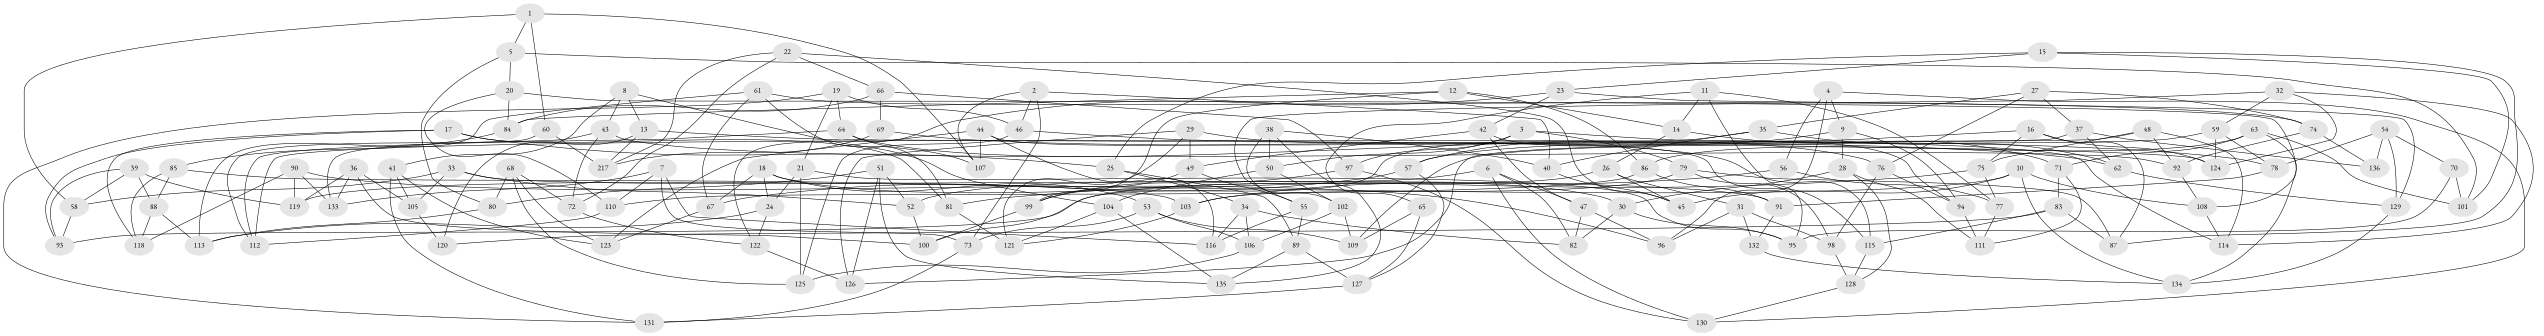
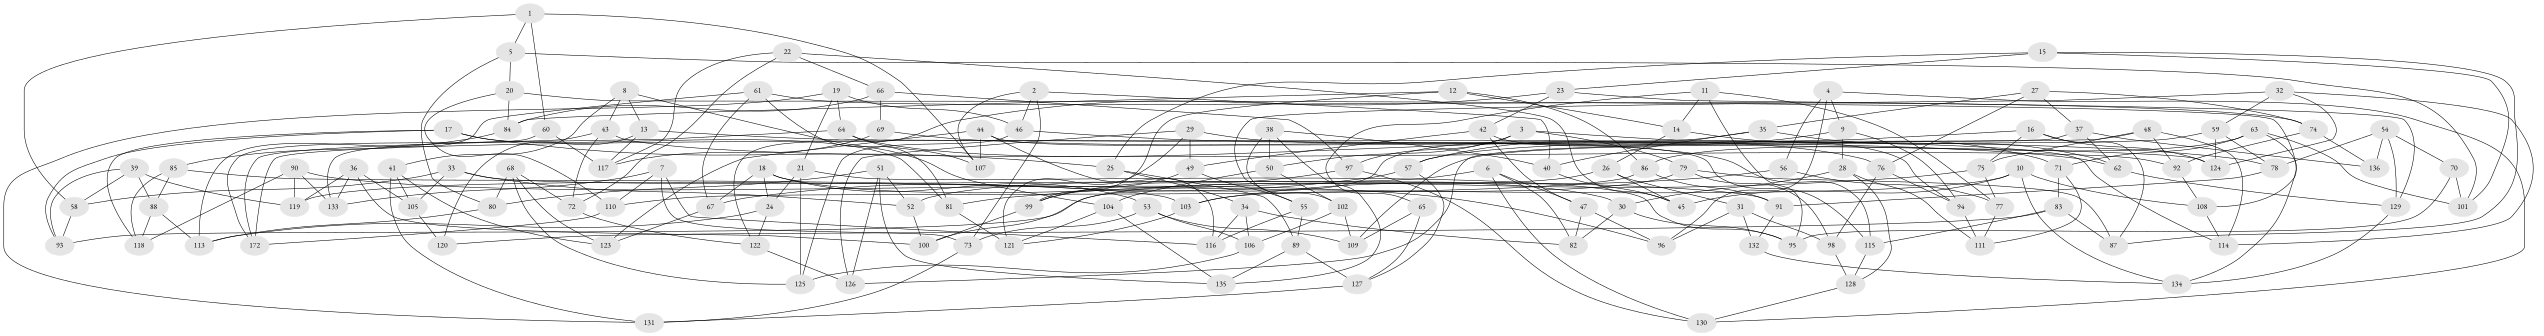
node "217": label "217" -> "117"
node "112": label "112" -> "172"
